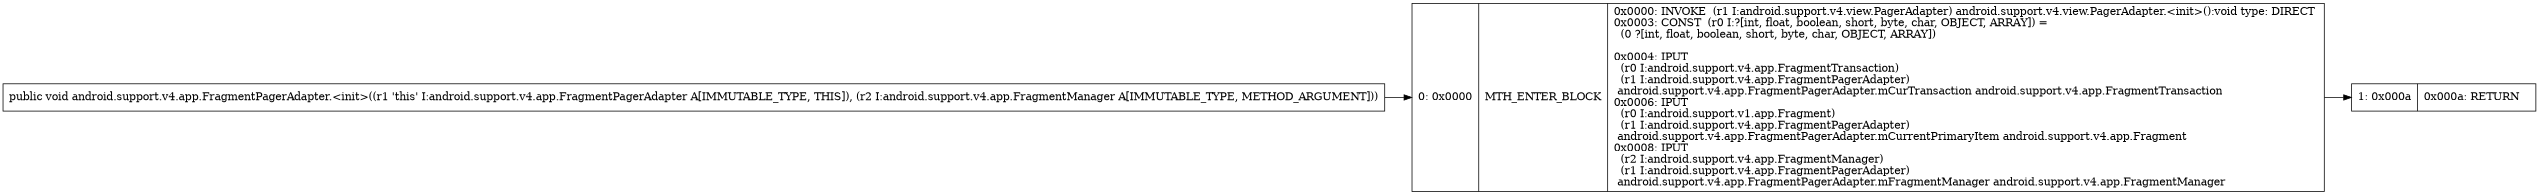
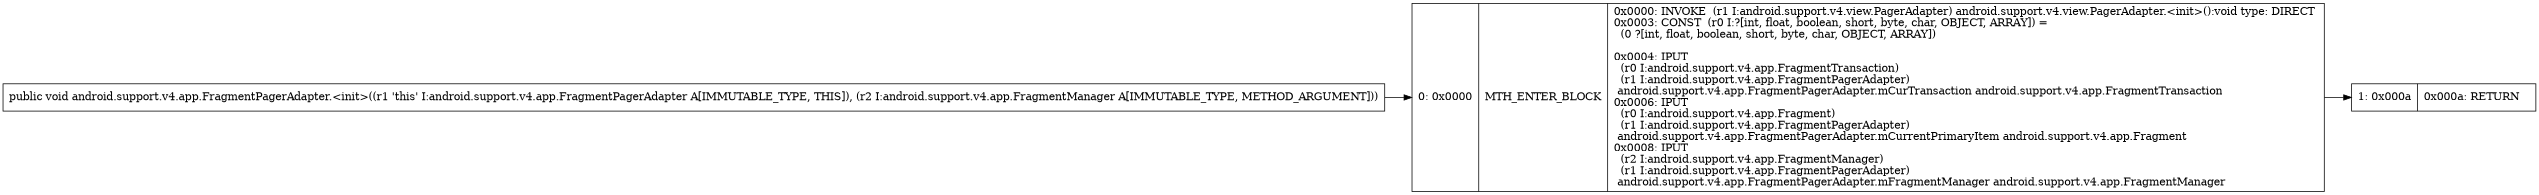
node "0: 0x0000": text "(r0 I:android.support.v1.app.Fragment)" -> "(r0 I:android.support.v4.app.Fragment)"
